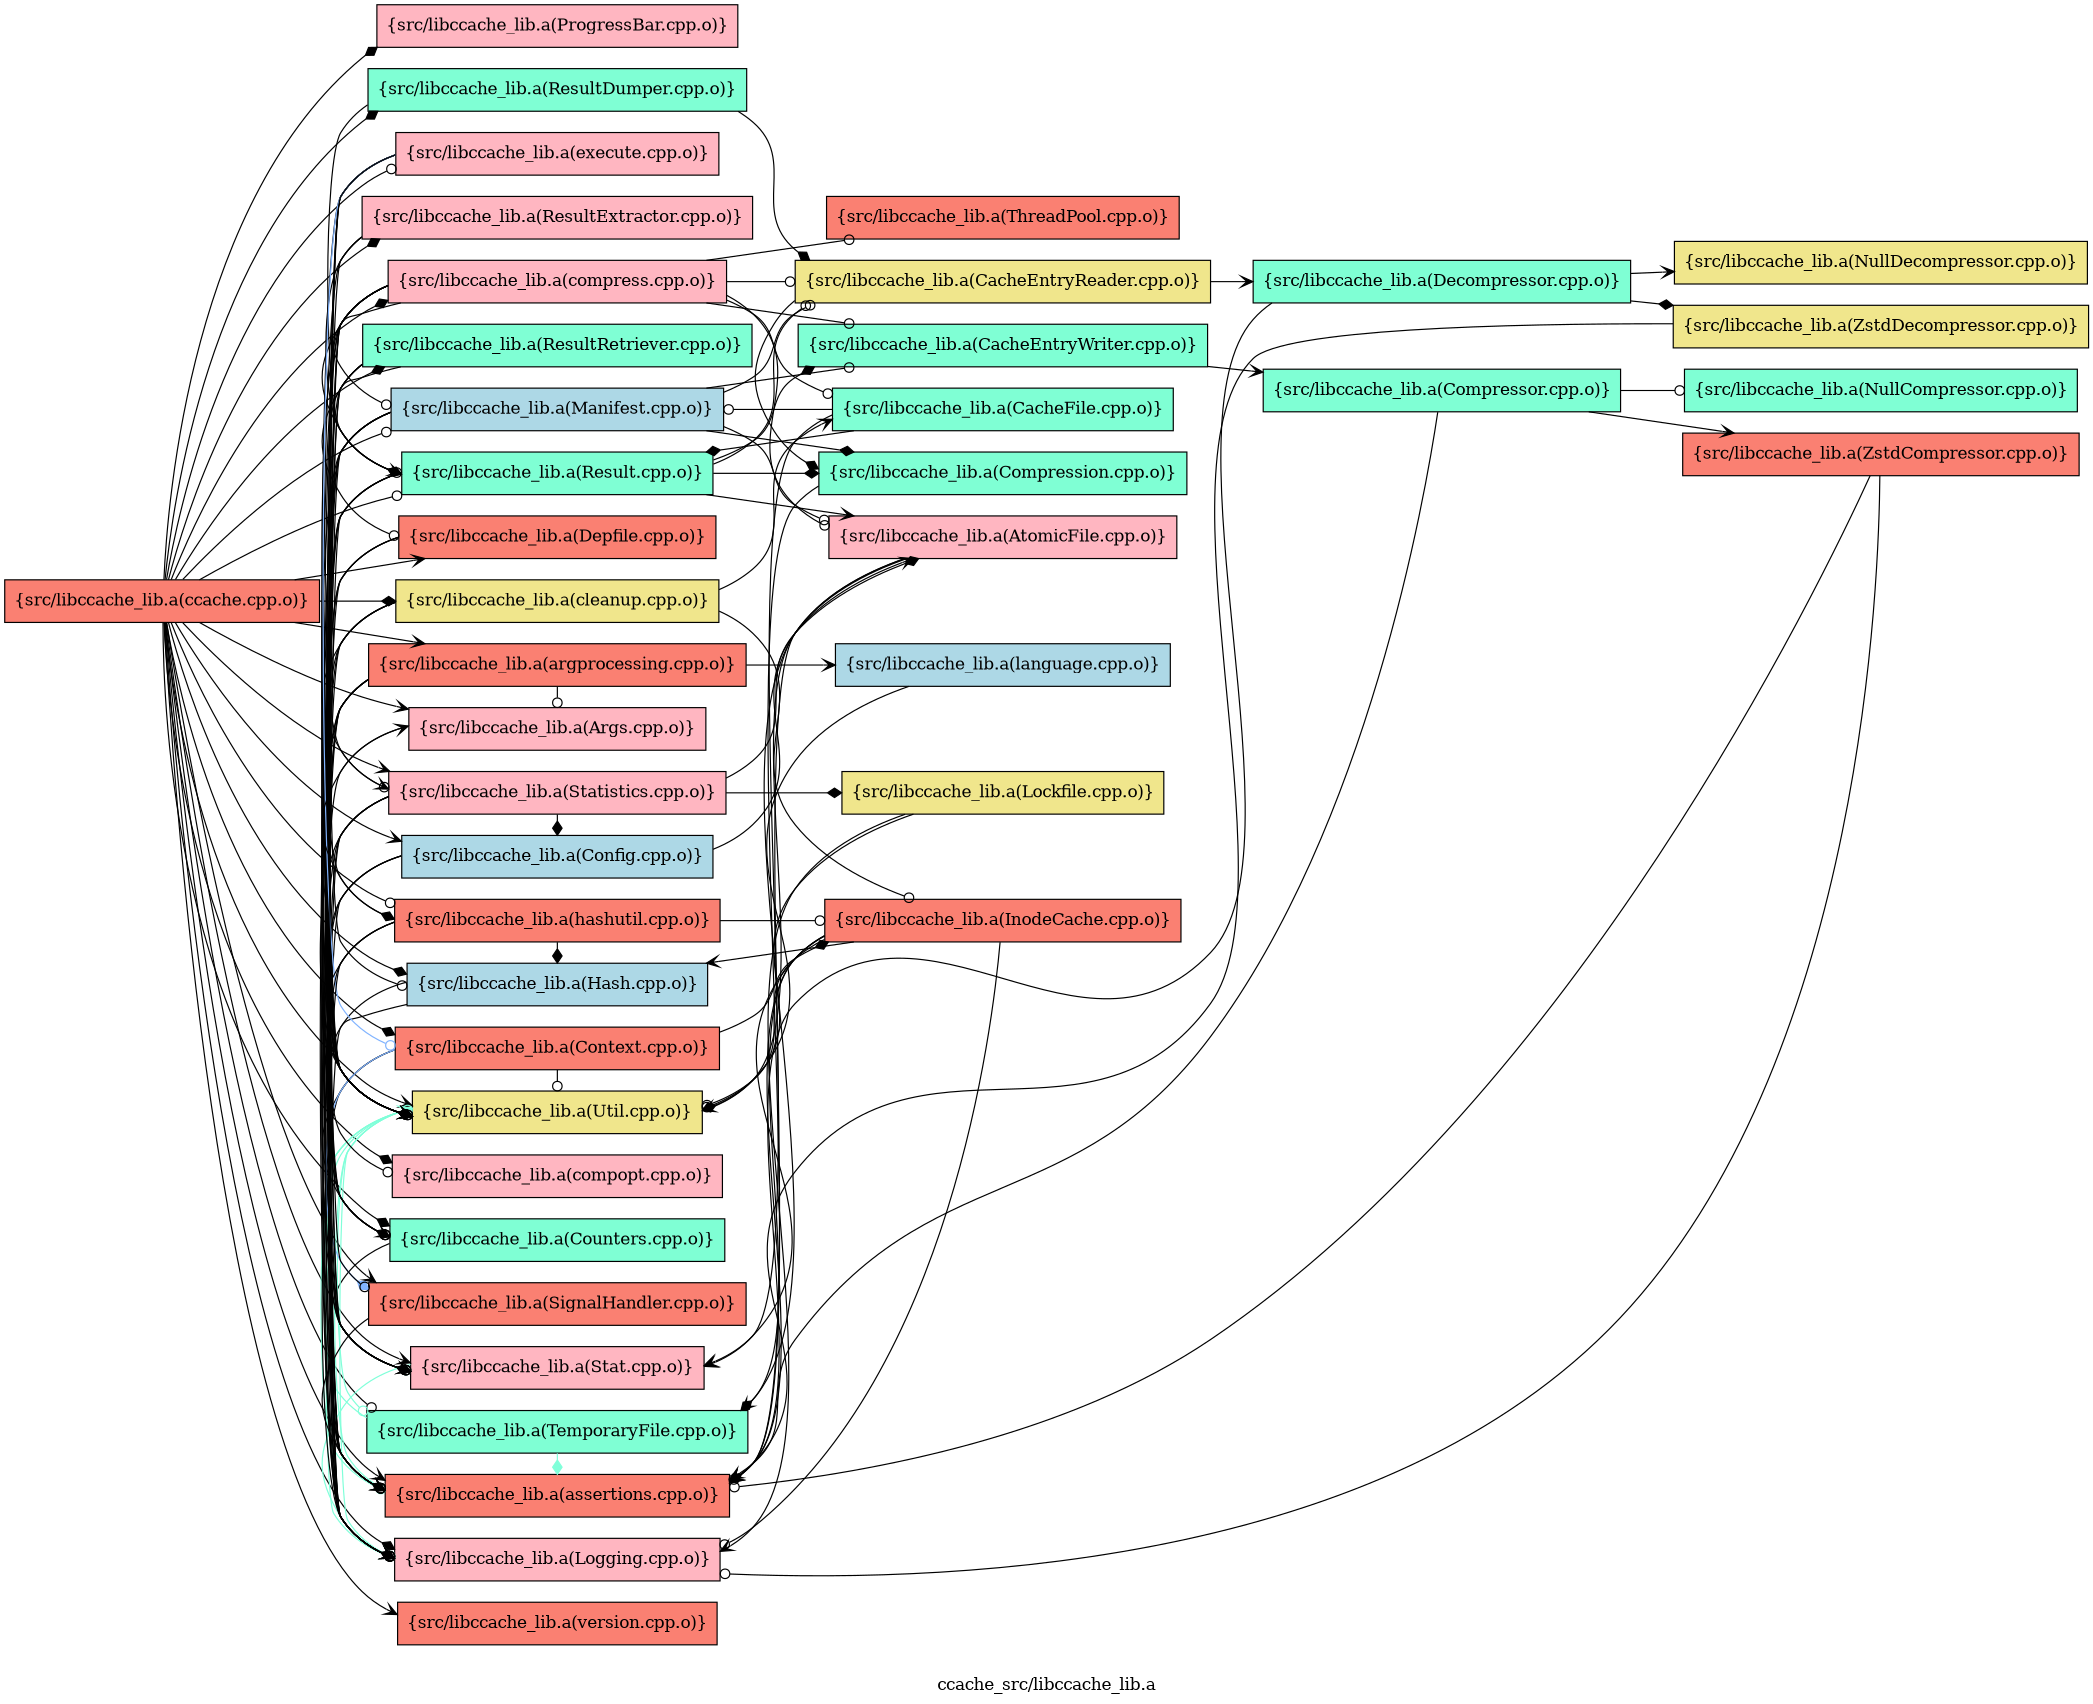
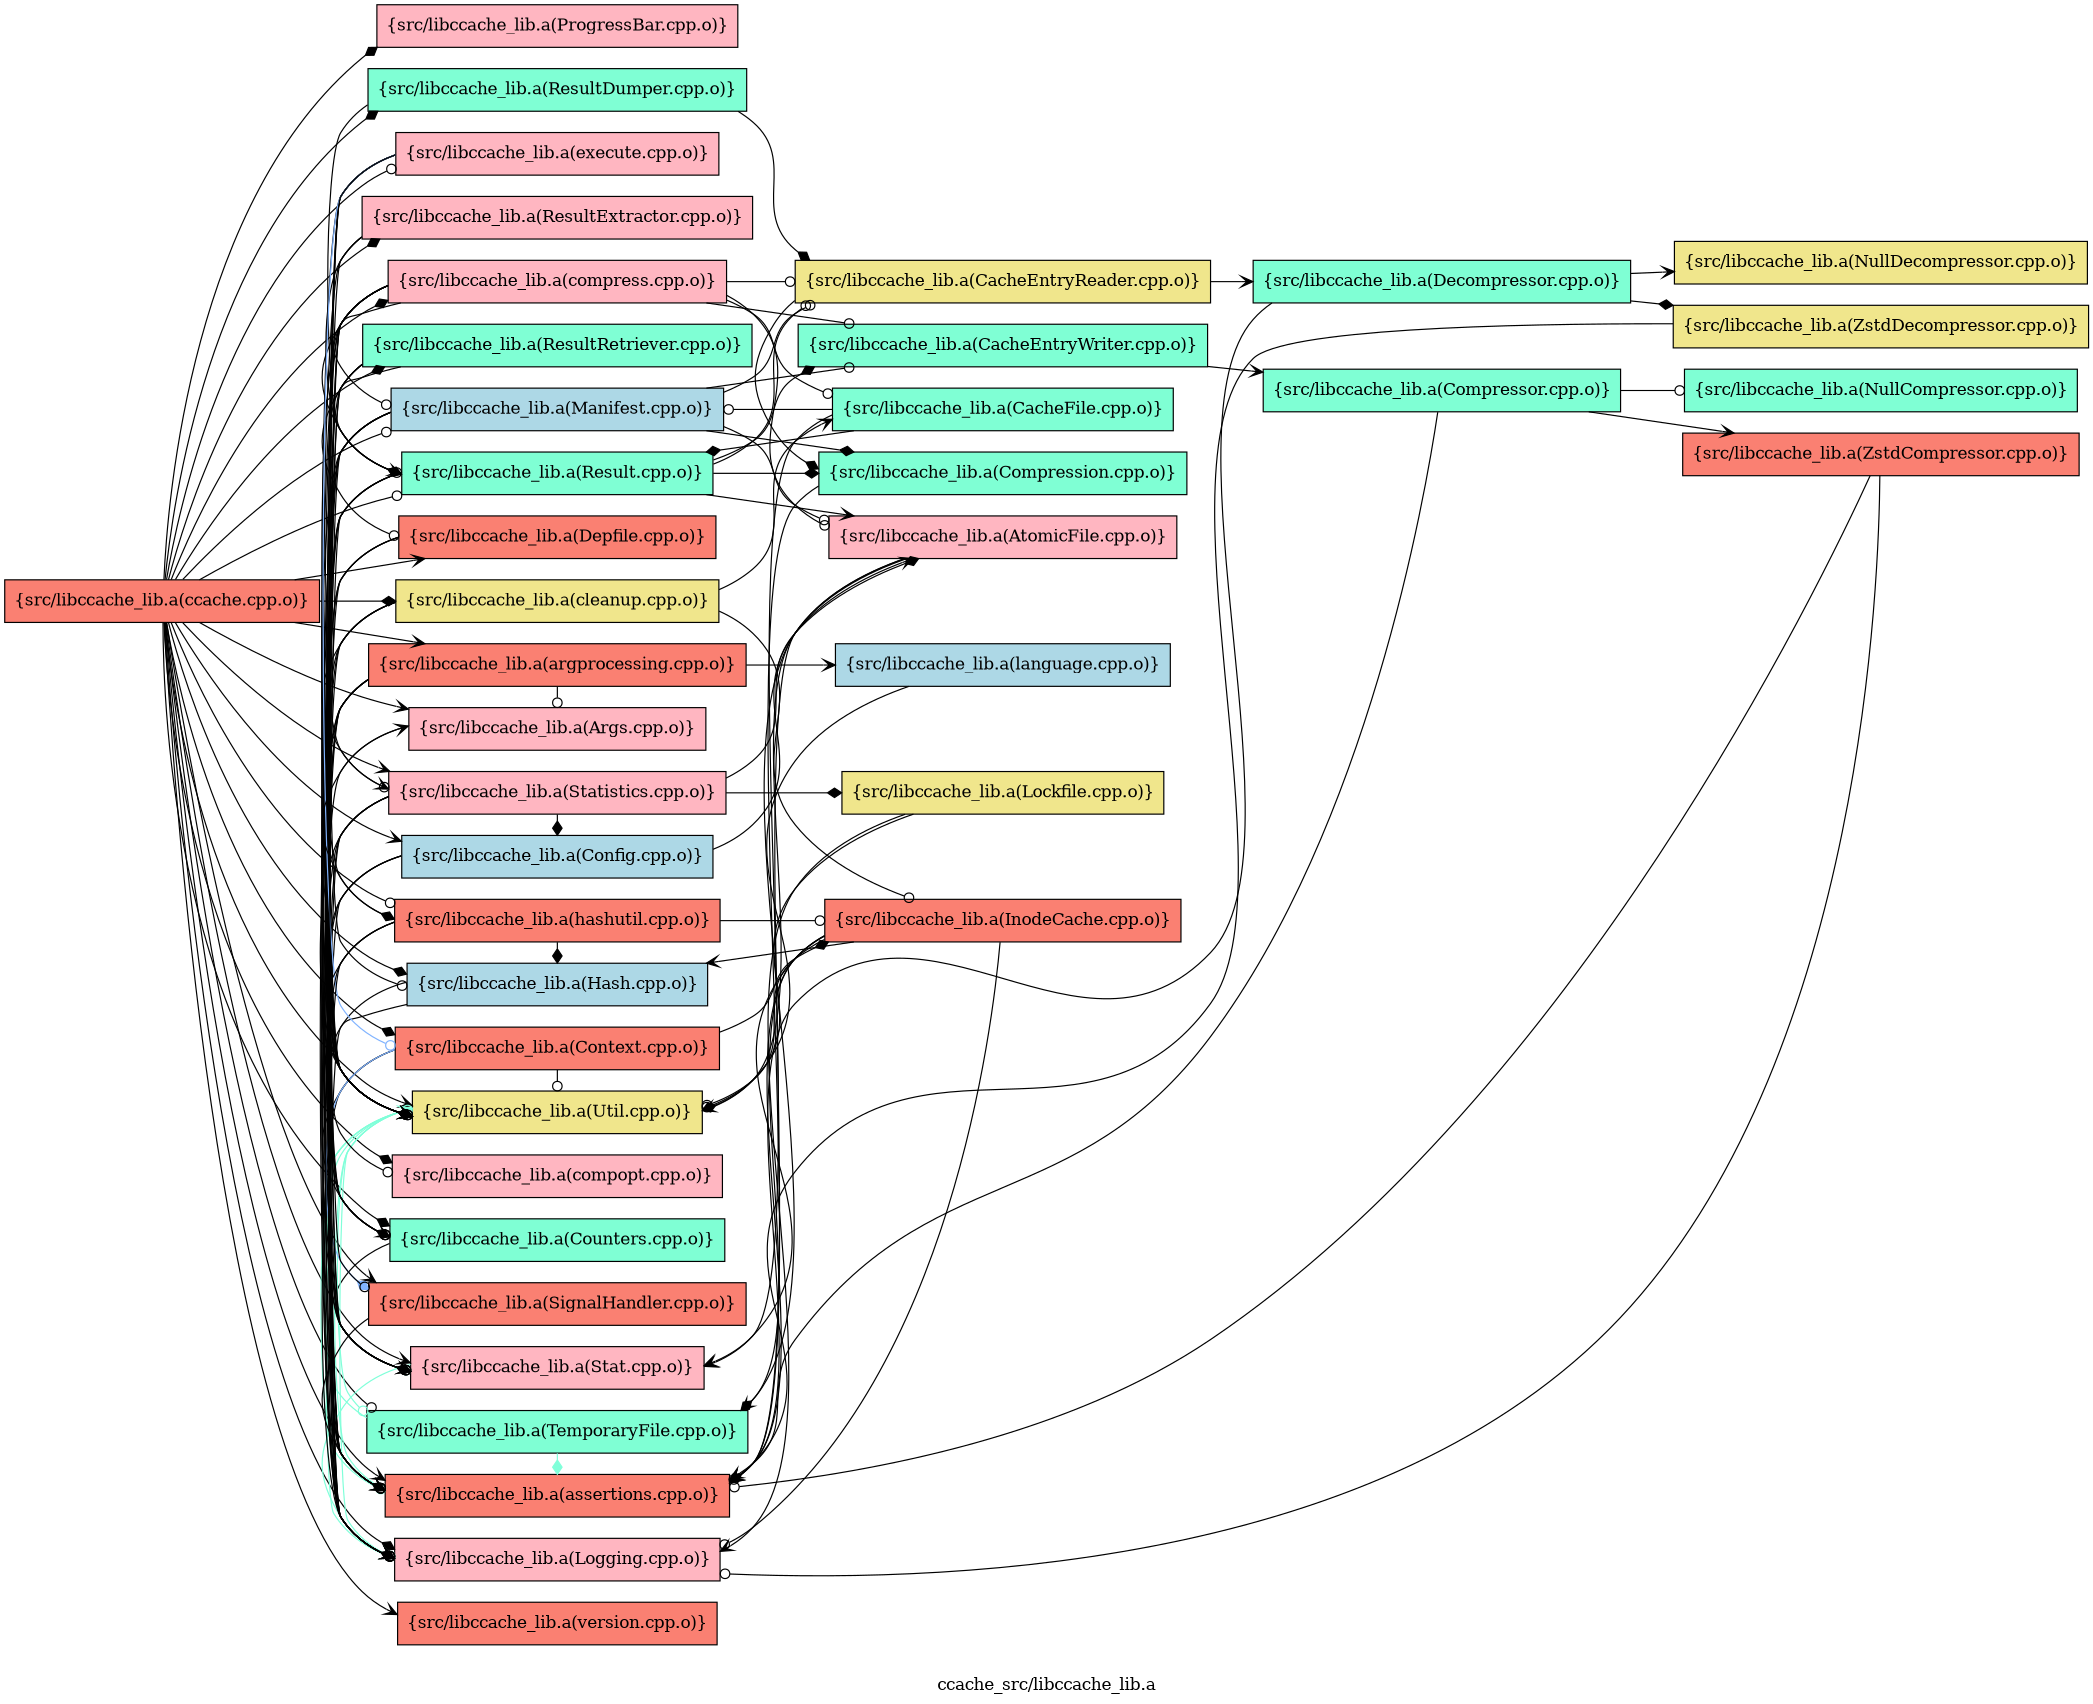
node "{src/libccache_lib.a(ThreadPool.cpp.o)}": removed
